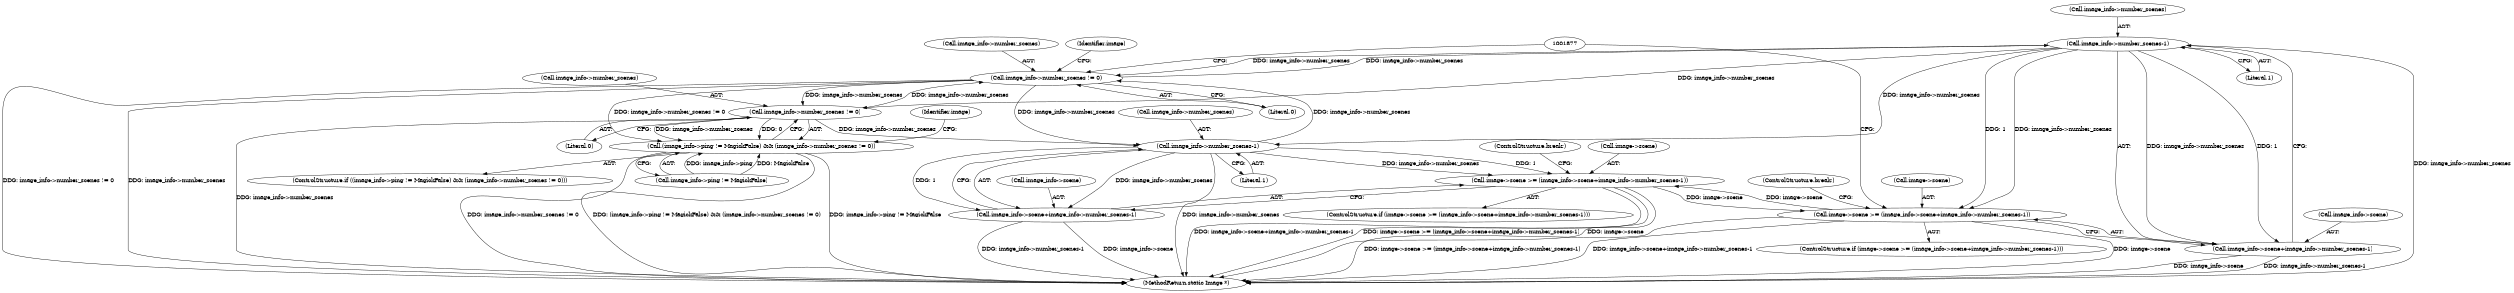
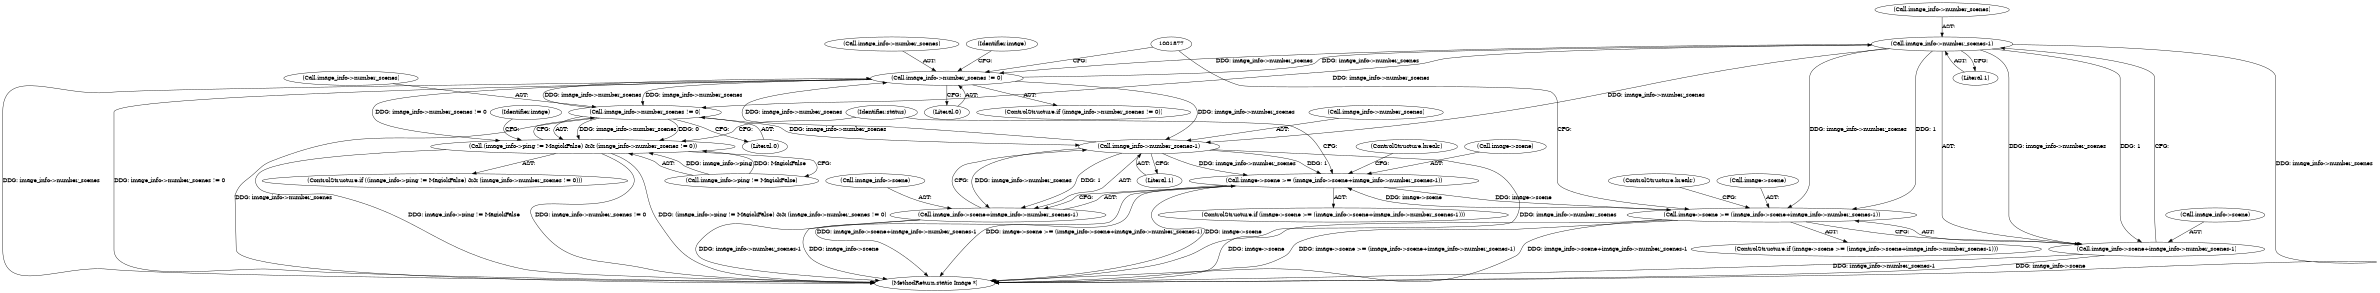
node "(Identifier,status)": added
node "(ControlStructure,if (image_info->number_scenes != 0))": added
